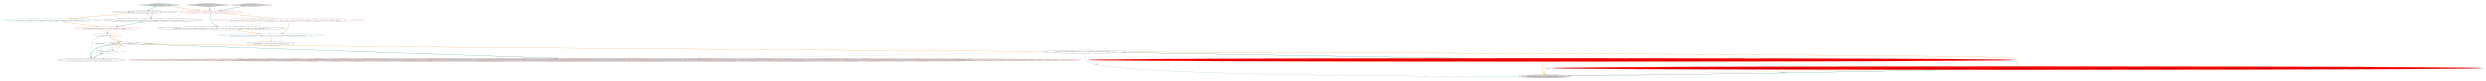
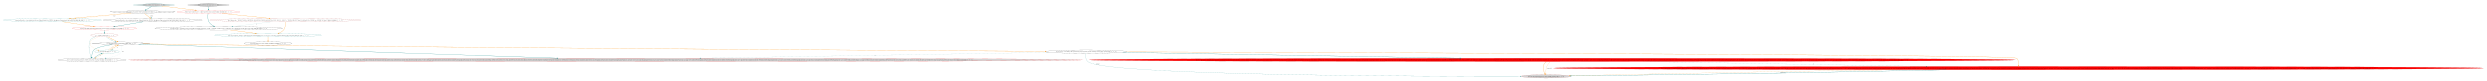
node "testQuantileOnInnerQuery['0', '0', '1']": removed
